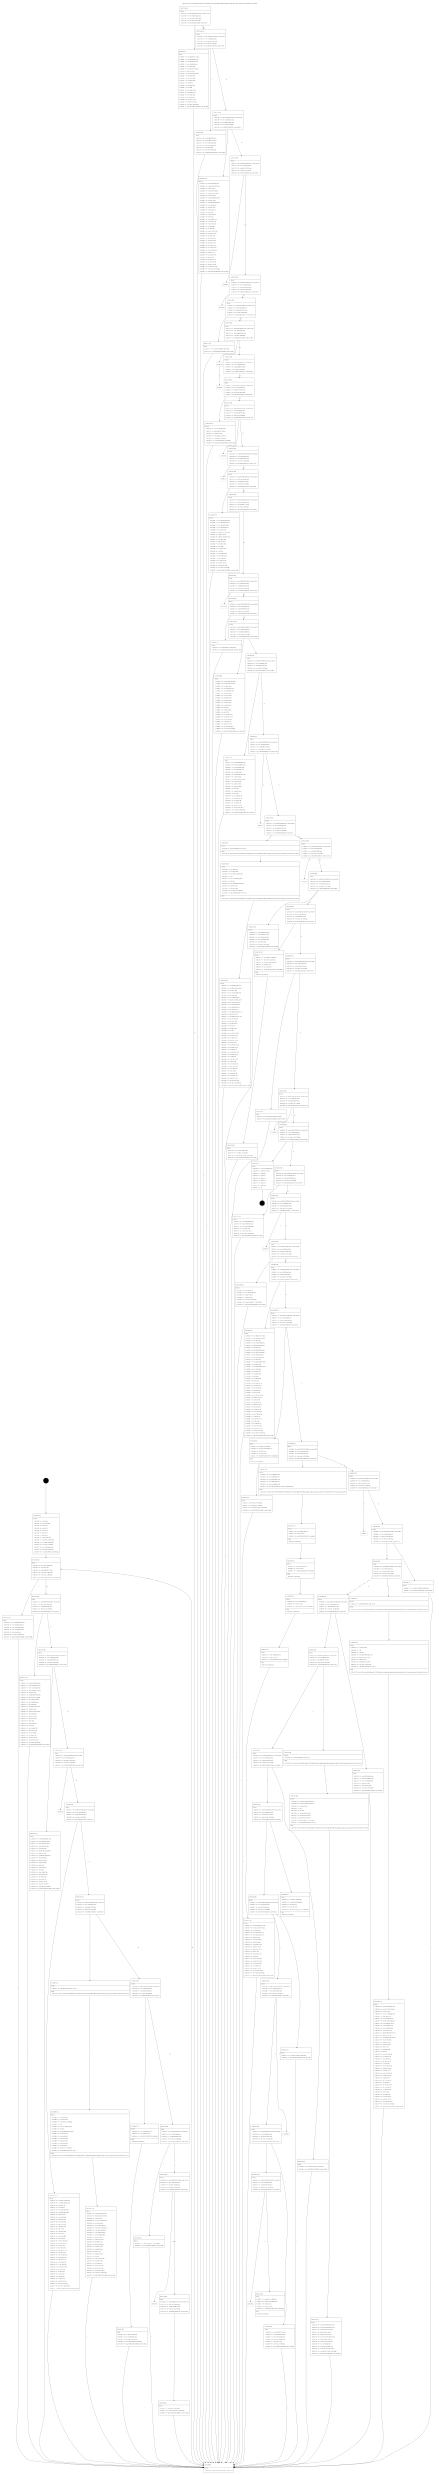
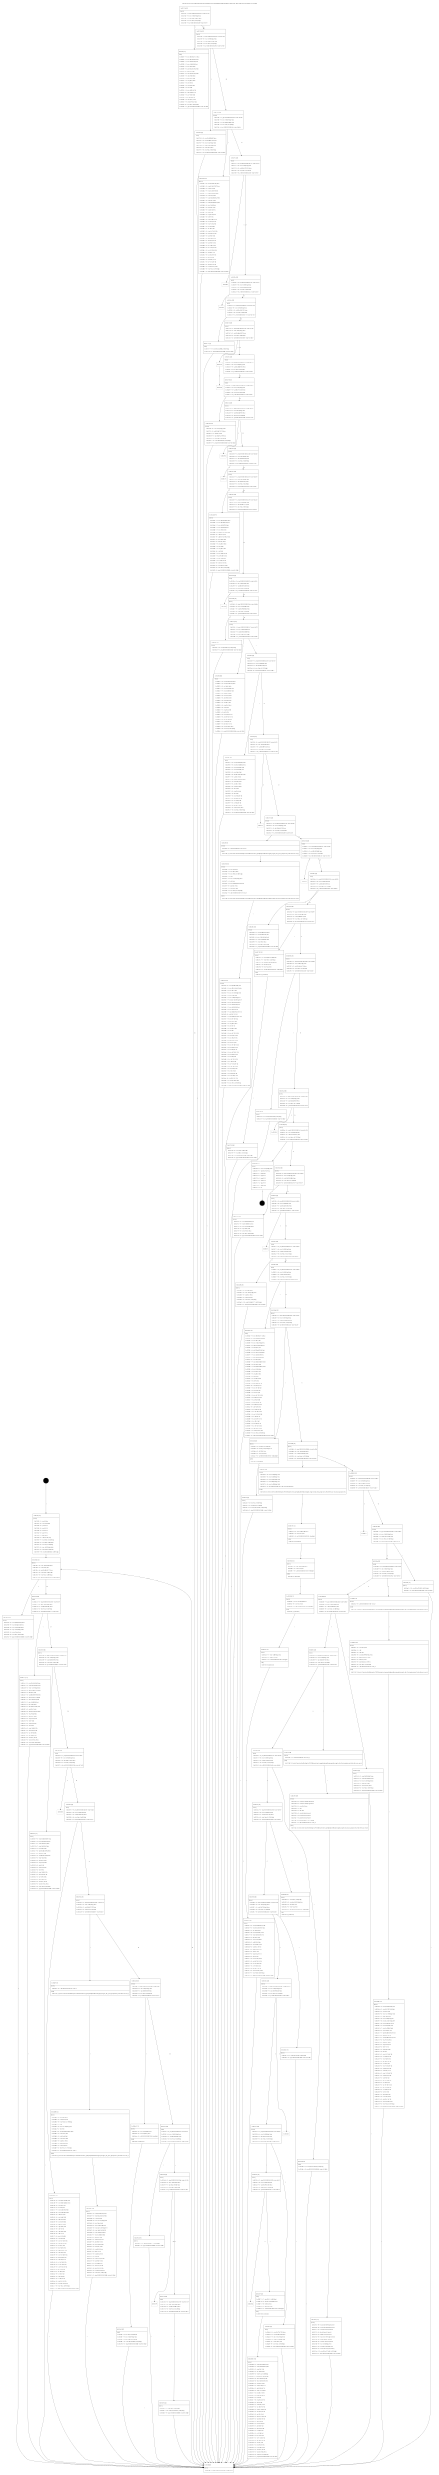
node "0x402888 [156]": added
